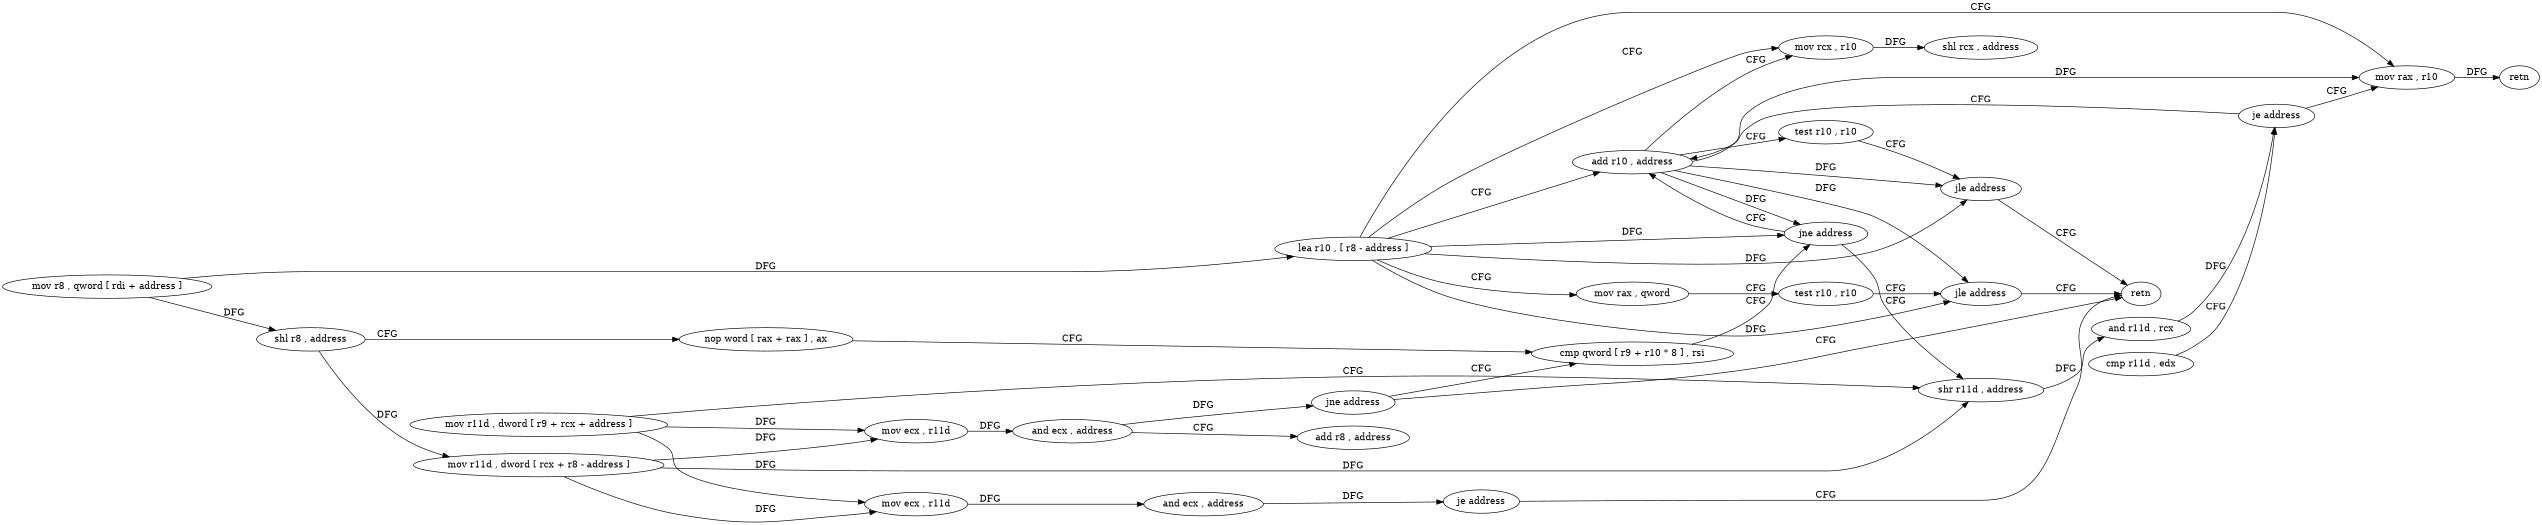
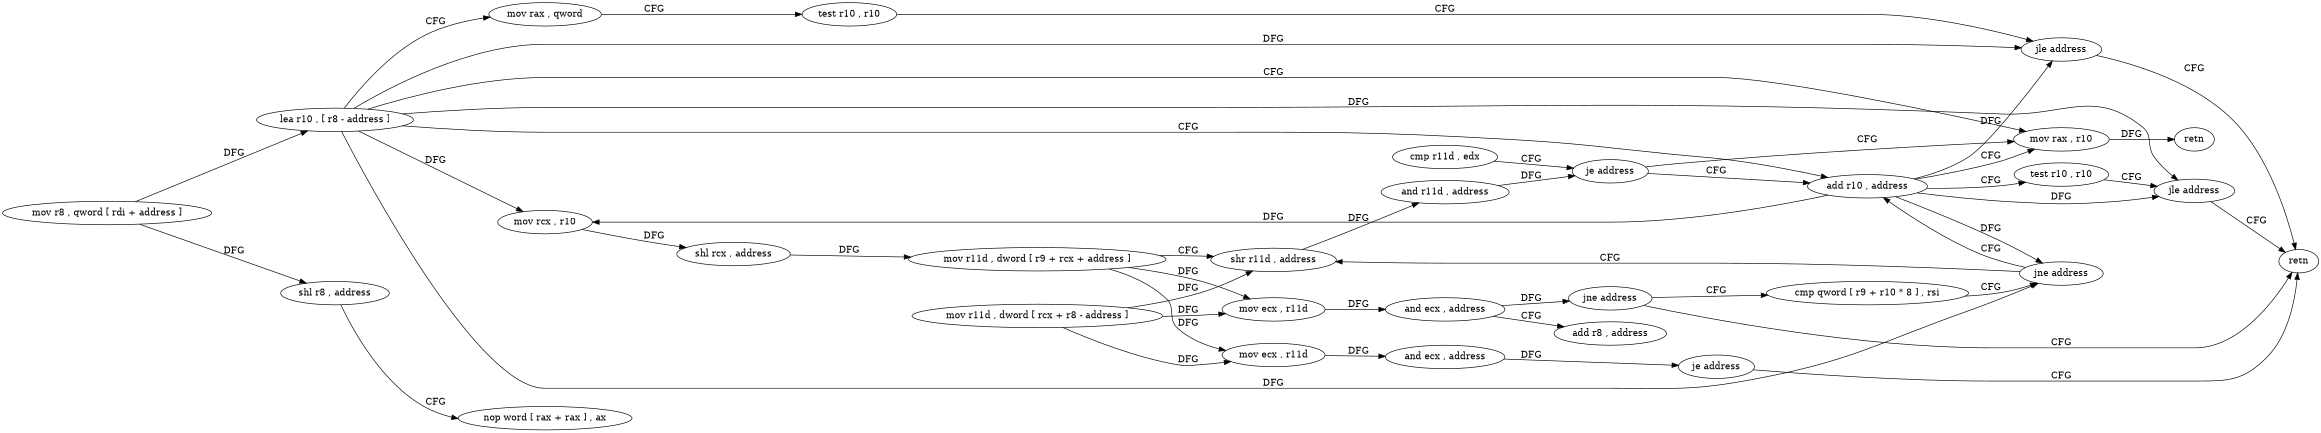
edge "lea r10 , [ r8 - address ]" -> "mov rcx , r10": label "CFG" -> "DFG"
edge "add r10 , address" -> "mov rcx , r10": label "CFG" -> "DFG"
edge "add r10 , address" -> "mov rax , r10": label "DFG" -> "CFG"
edge "shl rcx , address" -> "mov r11d , dword [ r9 + rcx + address ]": added, label "DFG"
node "and r11d , rcx": label "and r11d , rcx" -> "and r11d , address"
edge "nop word [ rax + rax ] , ax" -> "cmp qword [ r9 + r10 * 8 ] , rsi": removed, label "CFG"
edge "shl r8 , address" -> "mov r11d , dword [ rcx + r8 - address ]": removed, label "DFG"
